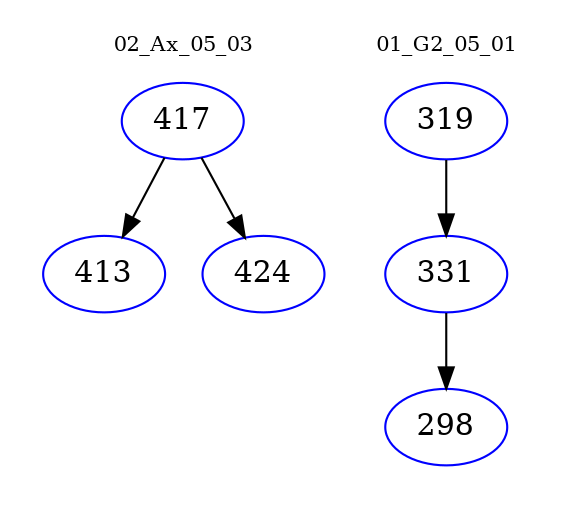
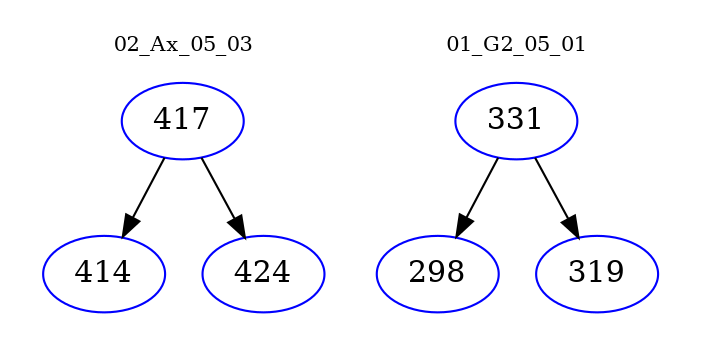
edge "319" -> "331": reversed
node "413": label "413" -> "414"
